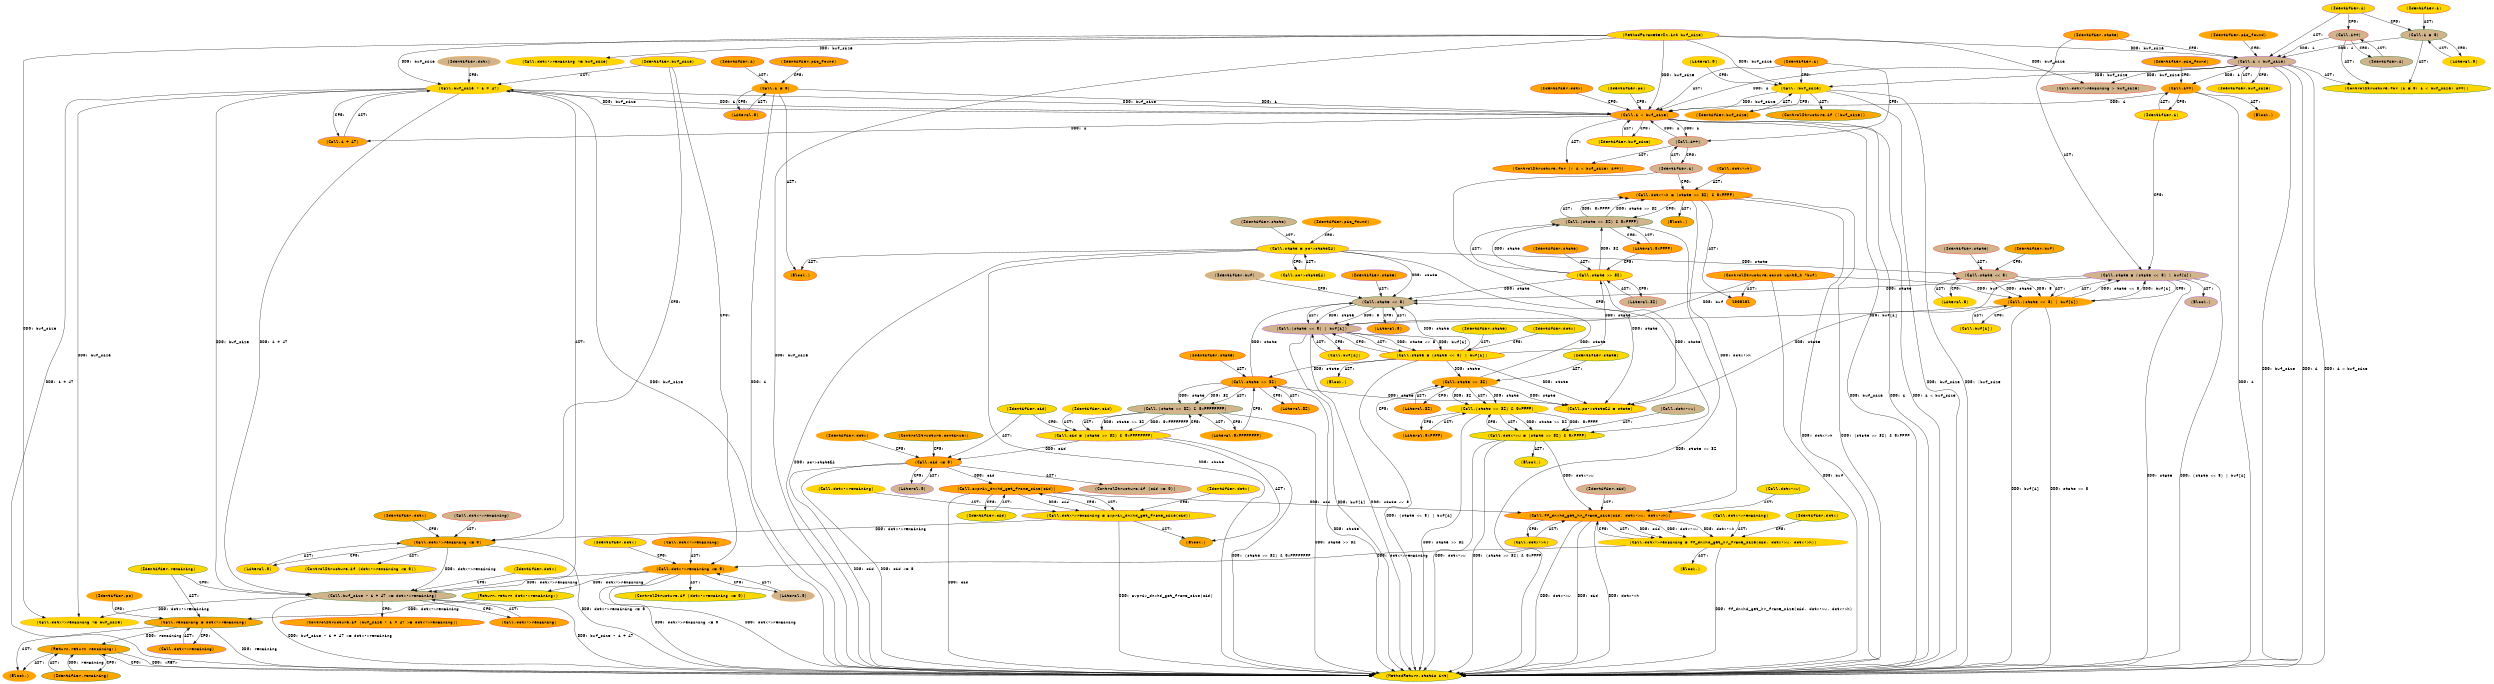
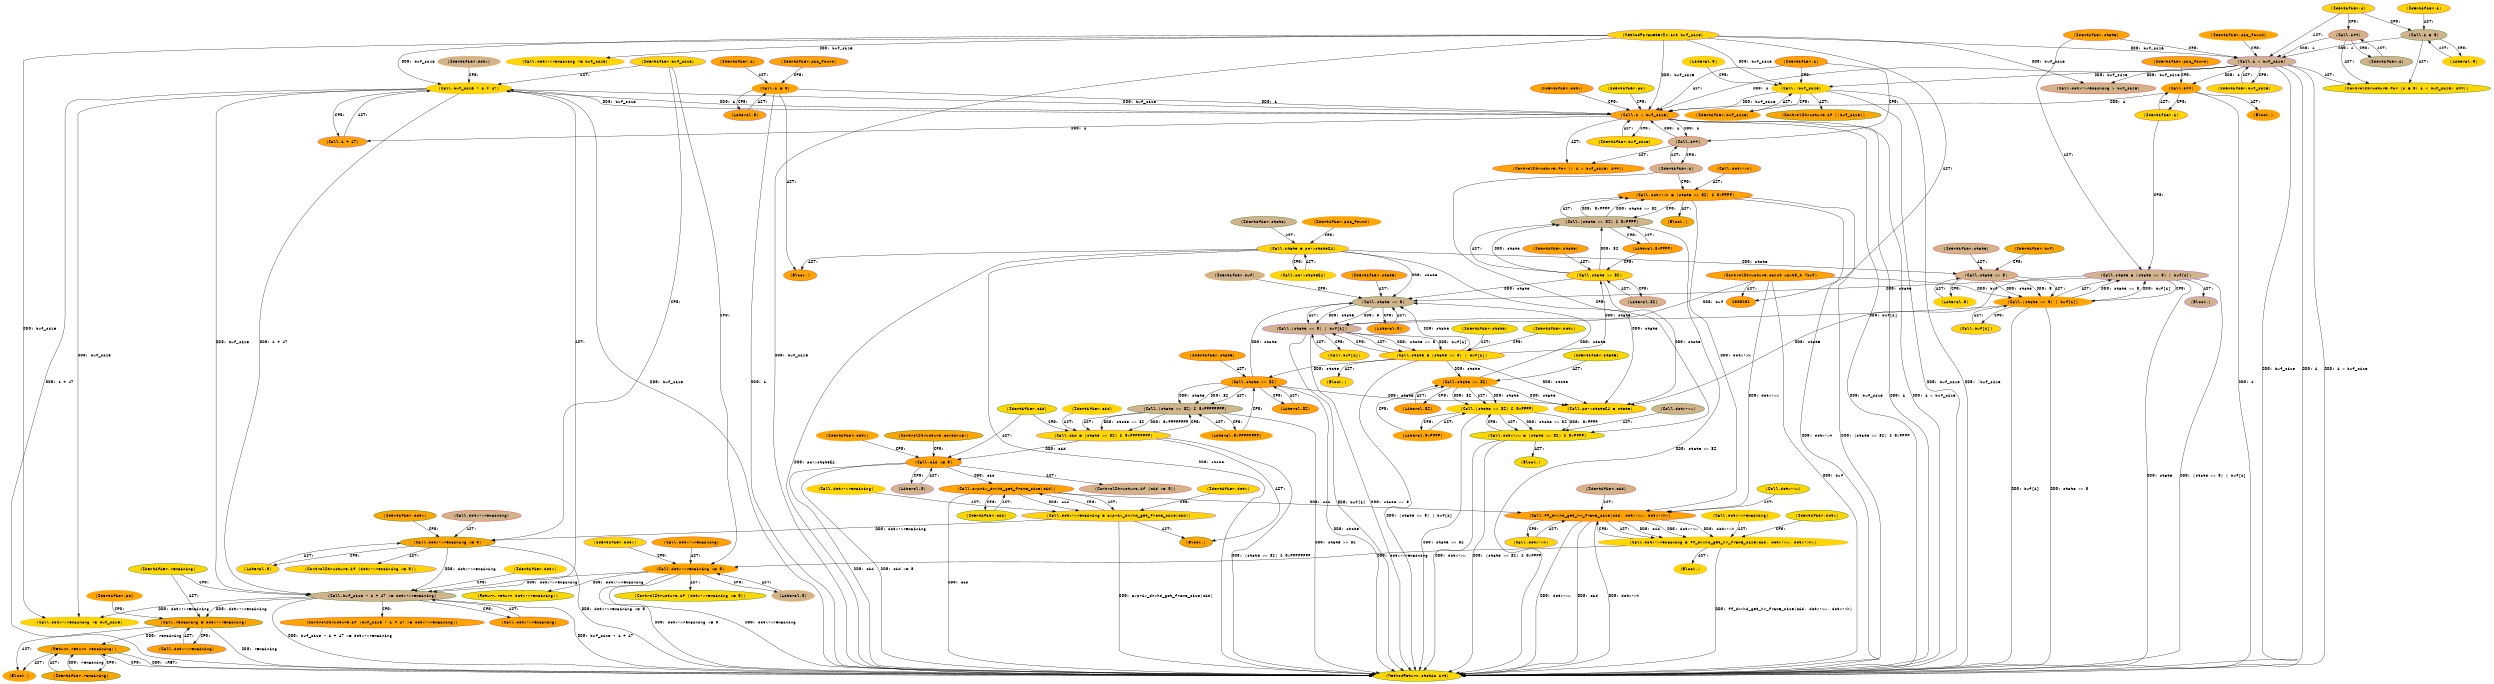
edge "(Call,dctx->h = (state >> 32) & 0xFFFF)" -> "1000101": now "(MethodParameterIn,int buf_size)" -> "1000101"
edge "(Call,dctx->w = (state >> 32) & 0xFFFF)" -> "(Call,ff_dnxhd_get_hr_frame_size(cid, dctx->w, dctx->h))": now "(ControlStructure,const uint8_t *buf)" -> "(Call,ff_dnxhd_get_hr_frame_size(cid, dctx->w, dctx->h))"
edge "(Return,return dctx->remaining;)" -> "(Call,remaining = dctx->remaining)": now "(Call,buf_size - i + 47 >= dctx->remaining)" -> "(Call,remaining = dctx->remaining)"
